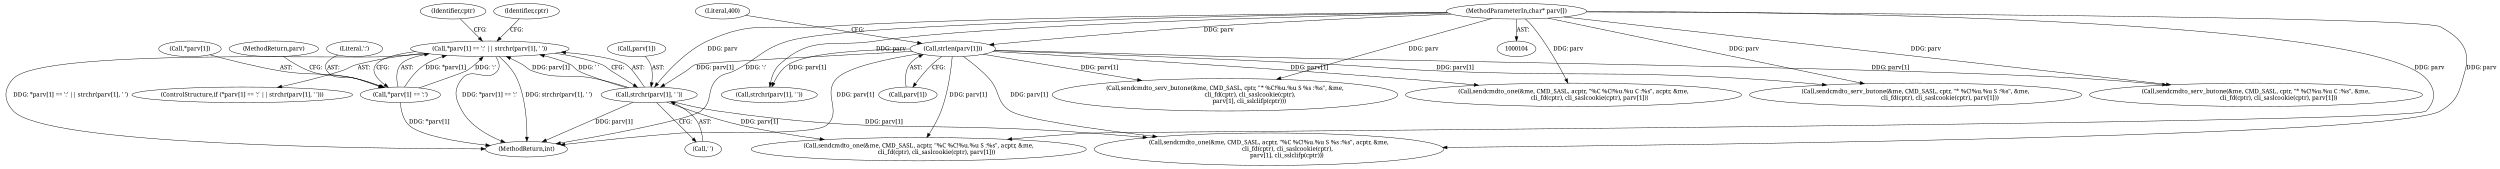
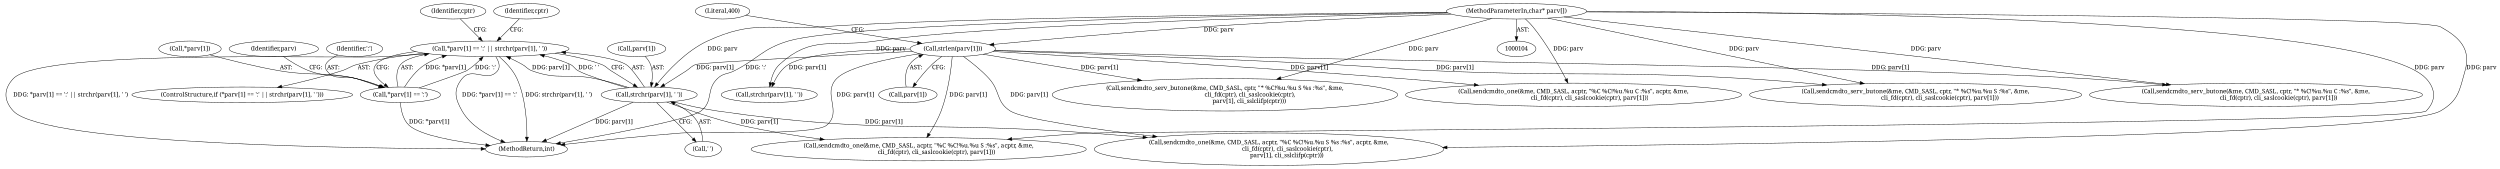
node "(MethodReturn,parv)": label "(MethodReturn,parv)" -> "(Identifier,parv)"
node "(Literal,':')": label "(Literal,':')" -> "(Identifier,':')"
